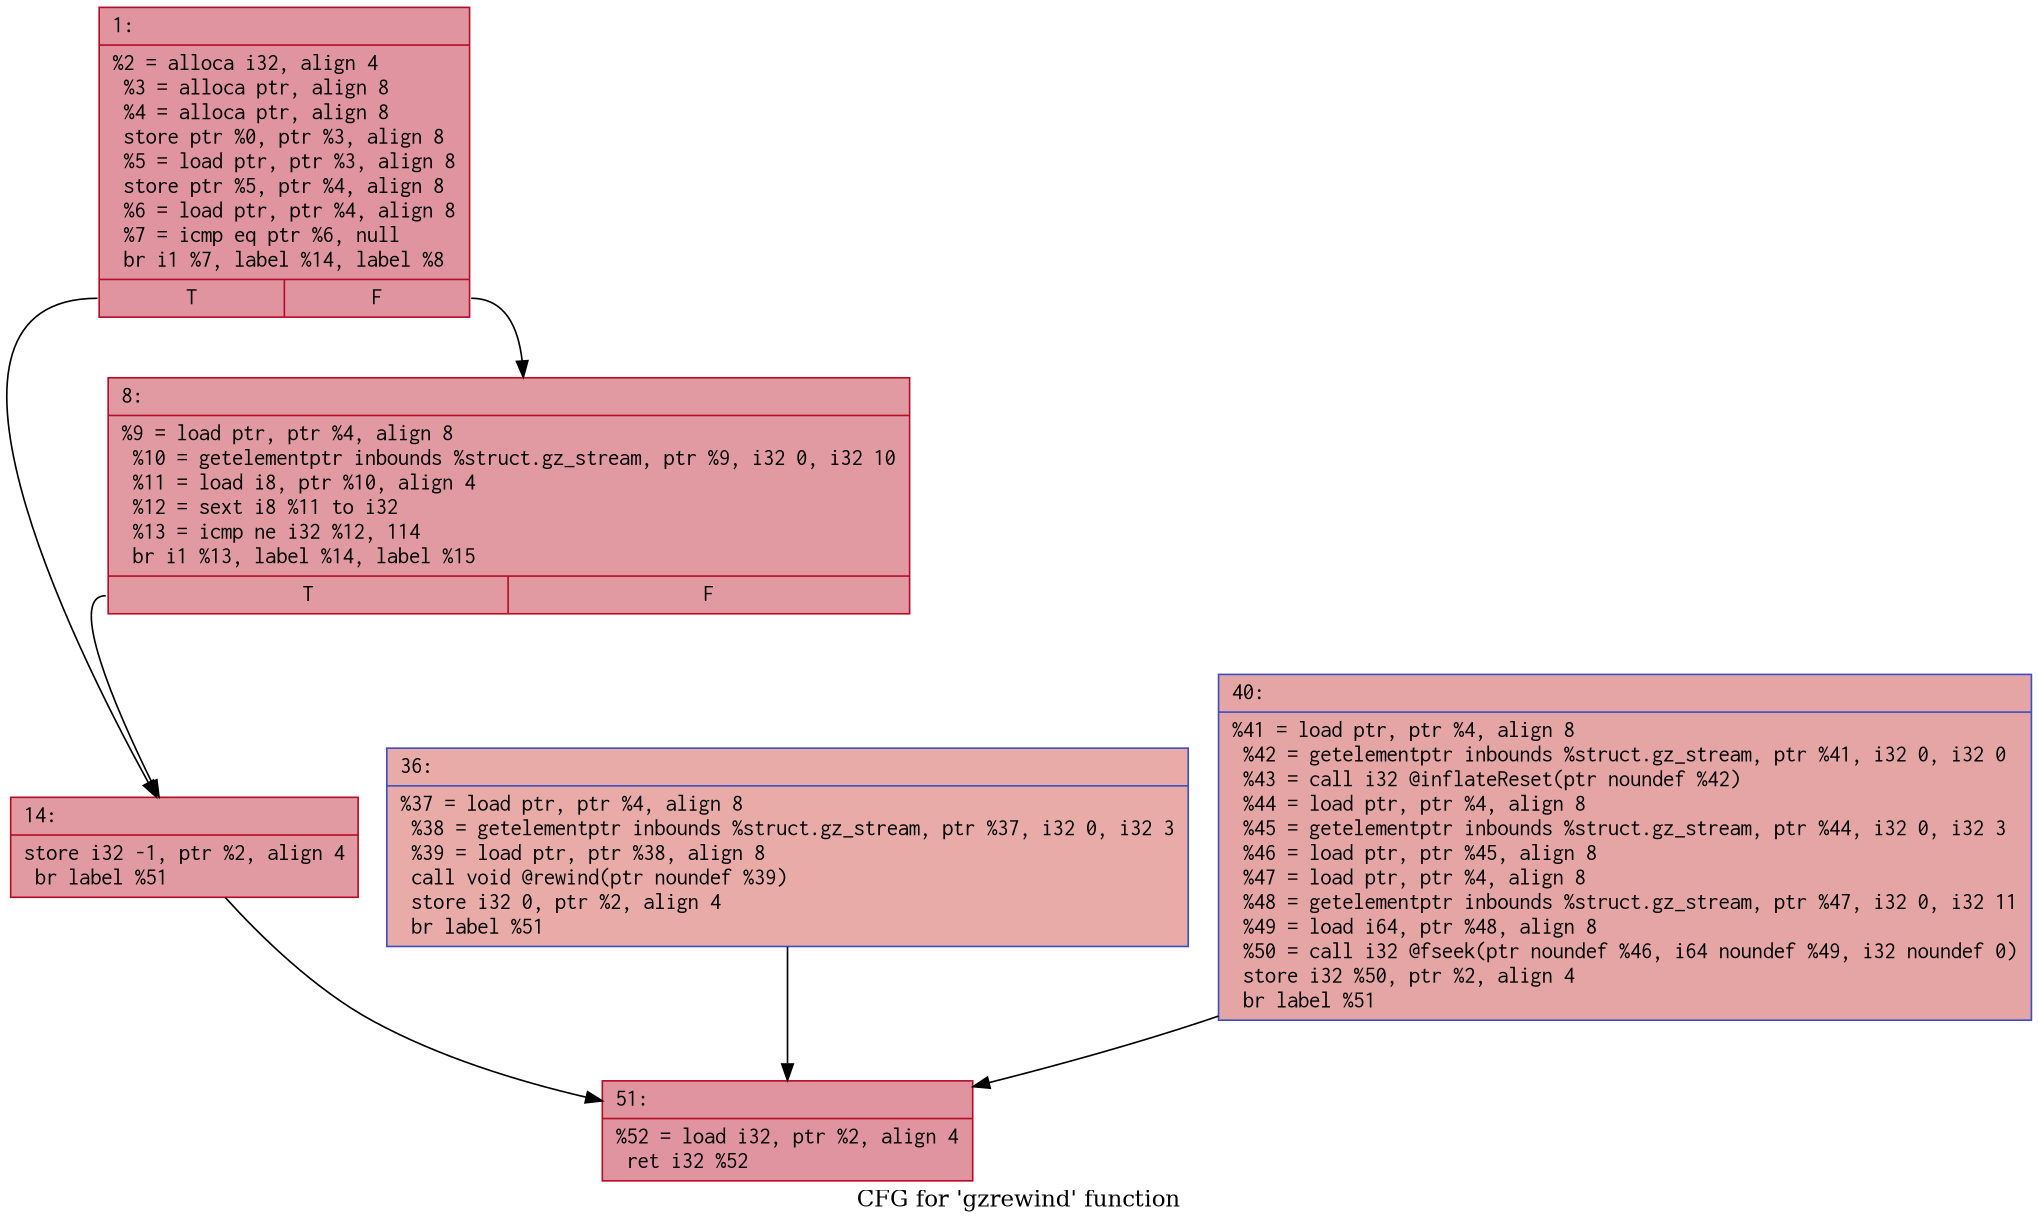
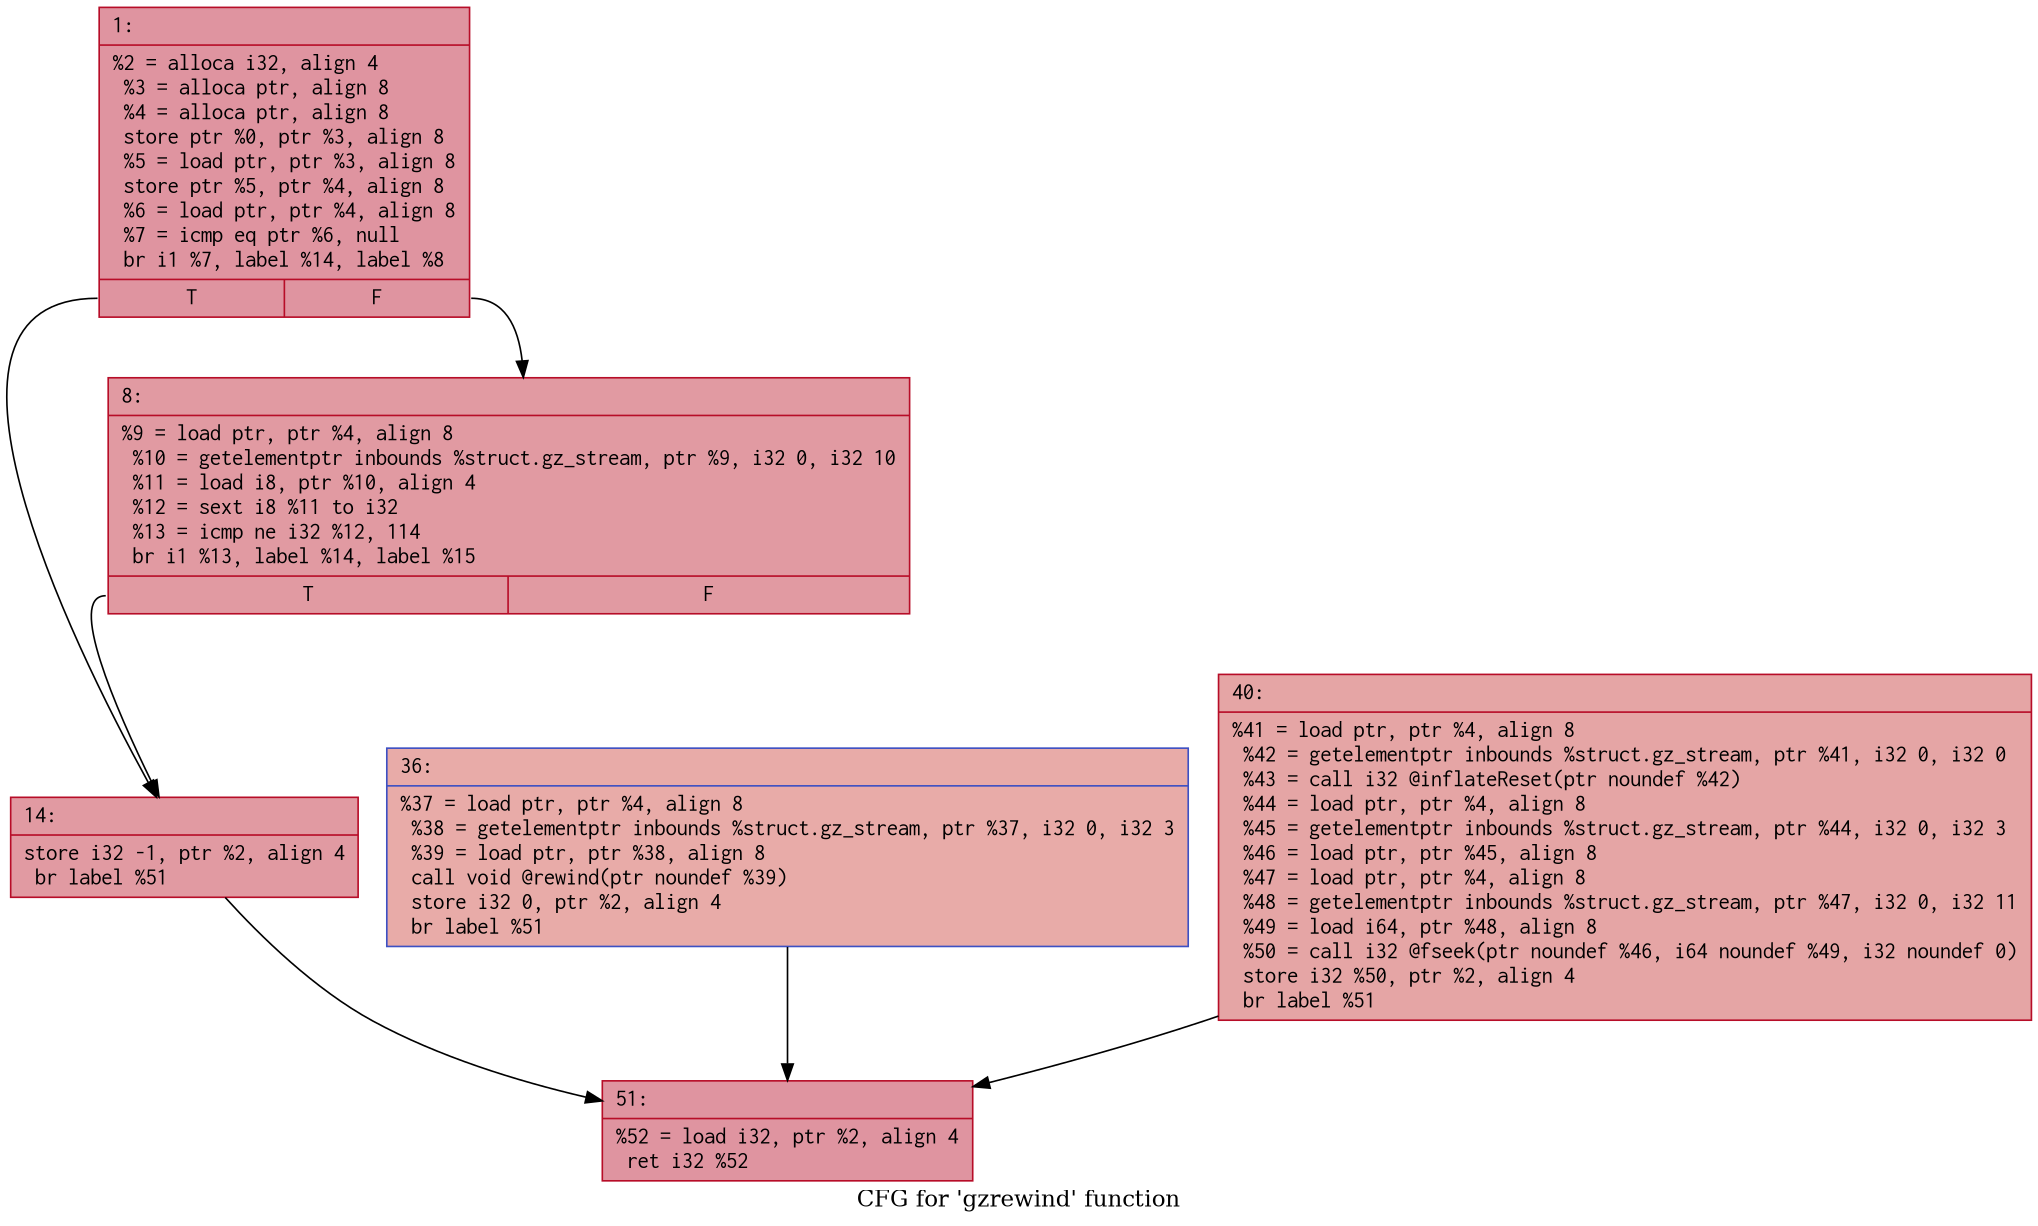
node "40:": color #3d50c3ff -> #b70d28ff
